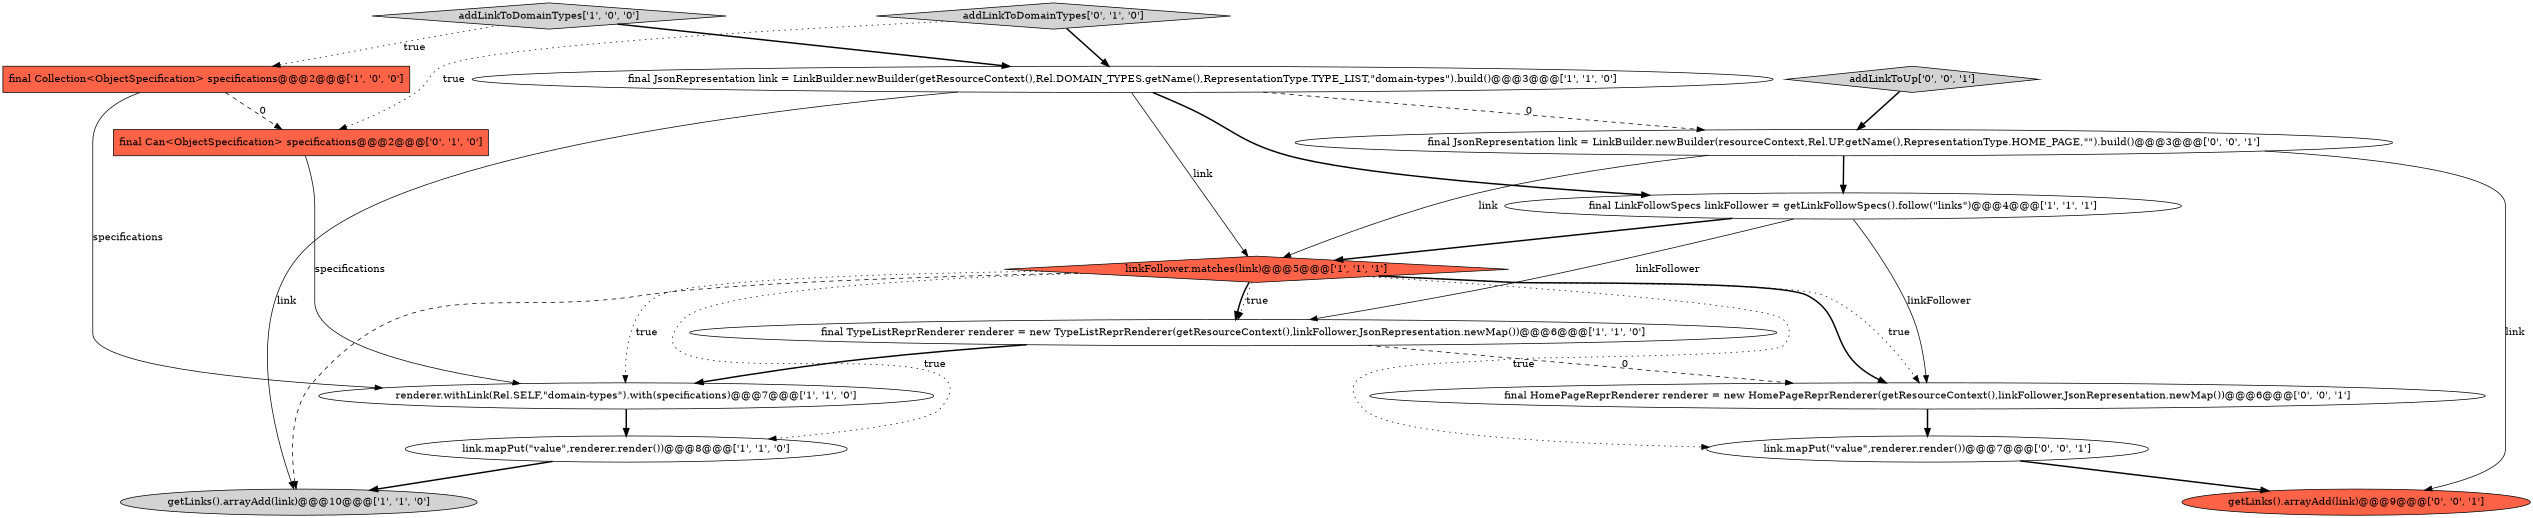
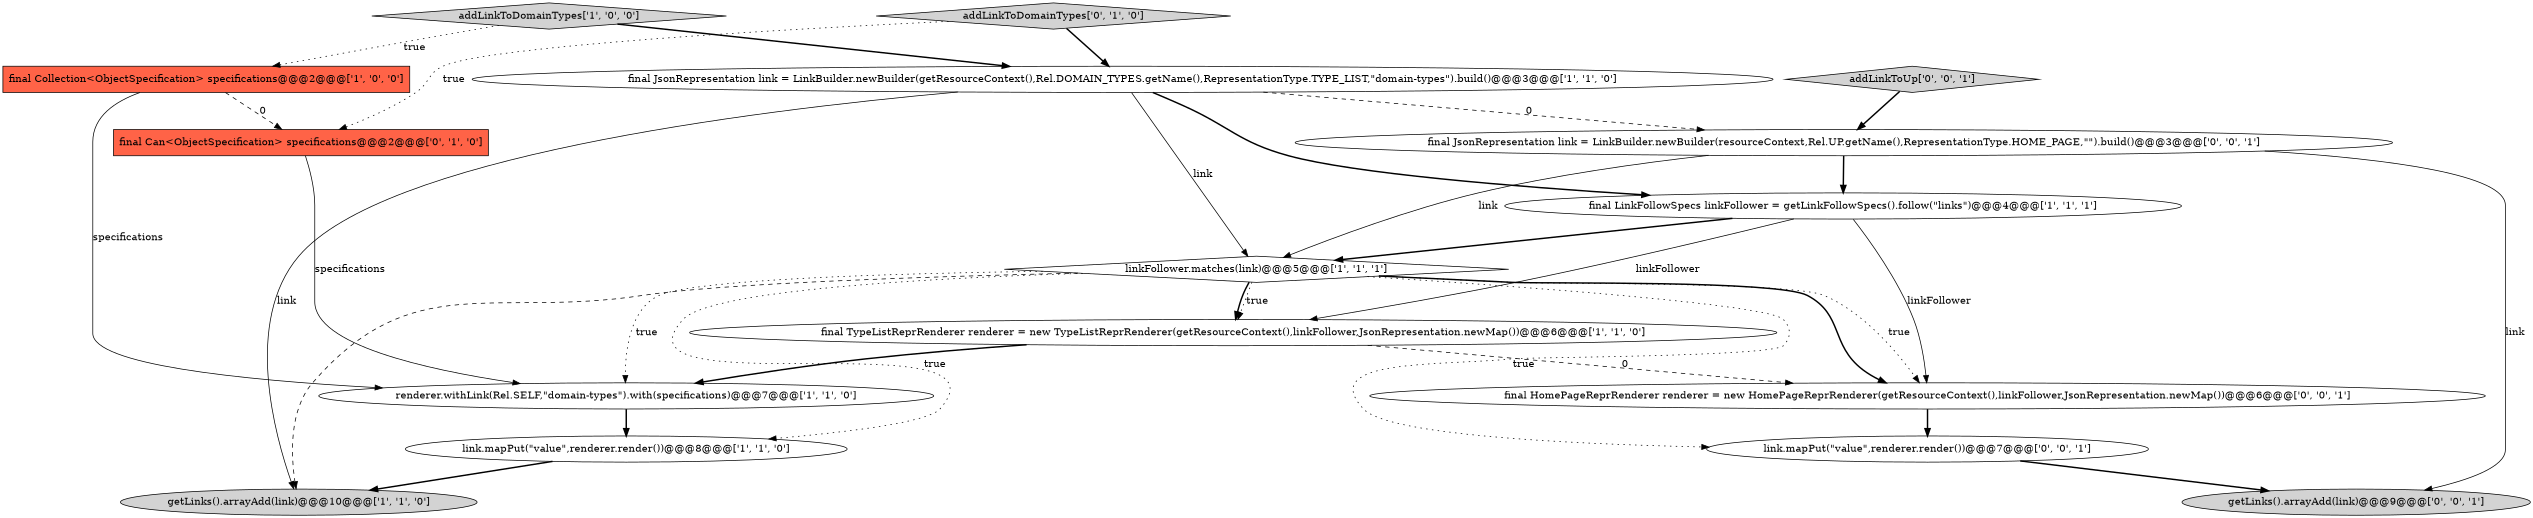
node "linkFollower.matches(link)@@@5@@@['1', '1', '1']": fillcolor tomato -> white
node "getLinks().arrayAdd(link)@@@9@@@['0', '0', '1']": fillcolor tomato -> lightgray
